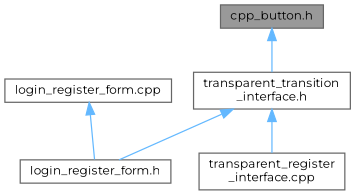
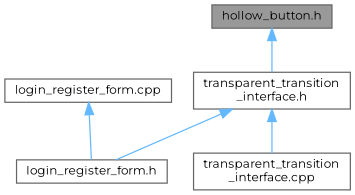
node "cpp_button.h": label "cpp_button.h" -> "hollow_button.h"
node "transparent_register _interface.cpp": label "transparent_register _interface.cpp" -> "transparent_transition _interface.cpp"
